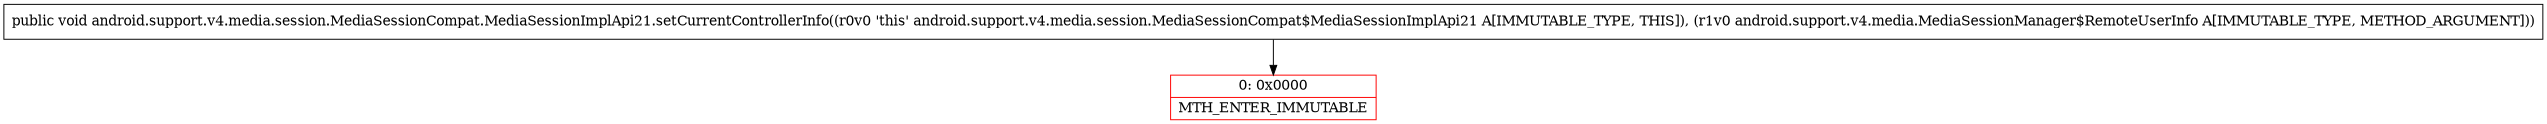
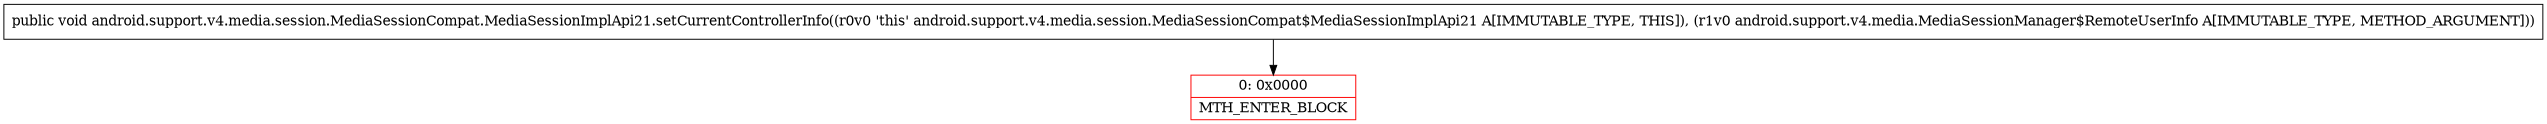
node "0: 0x0000": text "MTH_ENTER_IMMUTABLE" -> "MTH_ENTER_BLOCK"
